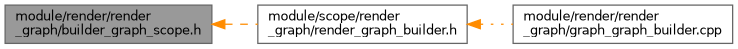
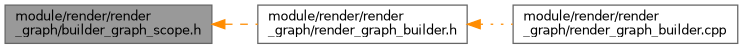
node "module/scope/render _graph/render_graph_builder.h": label "module/scope/render _graph/render_graph_builder.h" -> "module/render/render _graph/render_graph_builder.h"
node "module/render/render _graph/graph_graph_builder.cpp": label "module/render/render _graph/graph_graph_builder.cpp" -> "module/render/render _graph/render_graph_builder.cpp"
